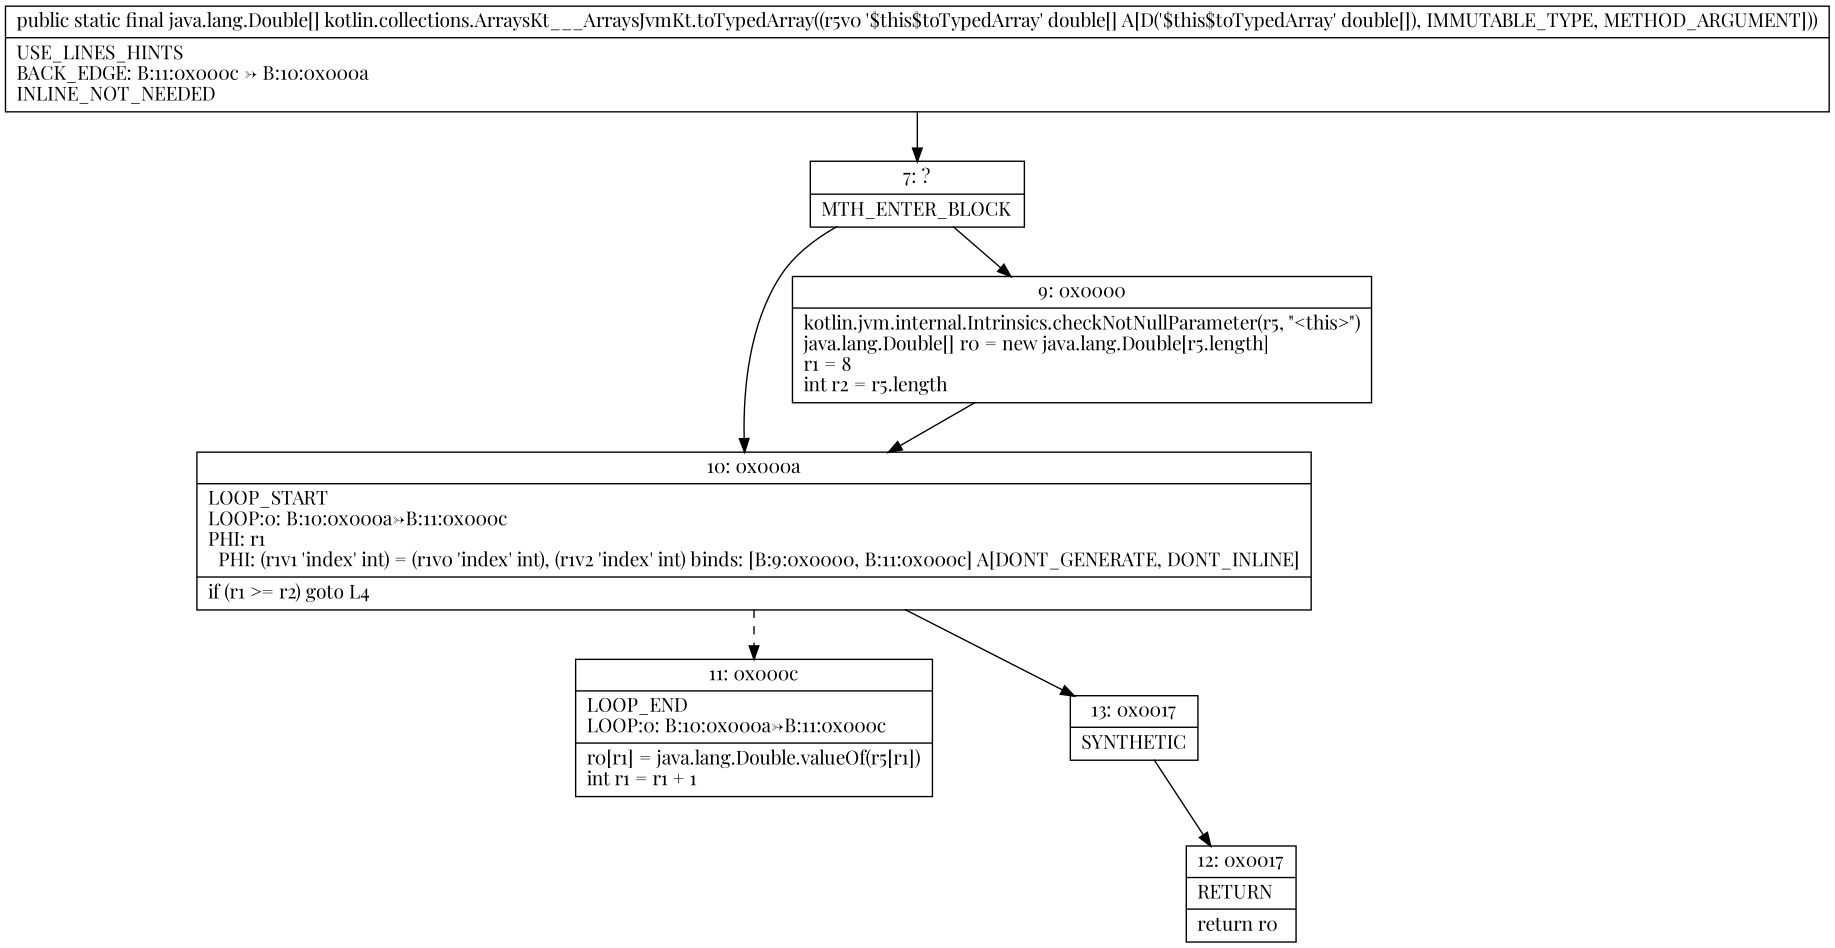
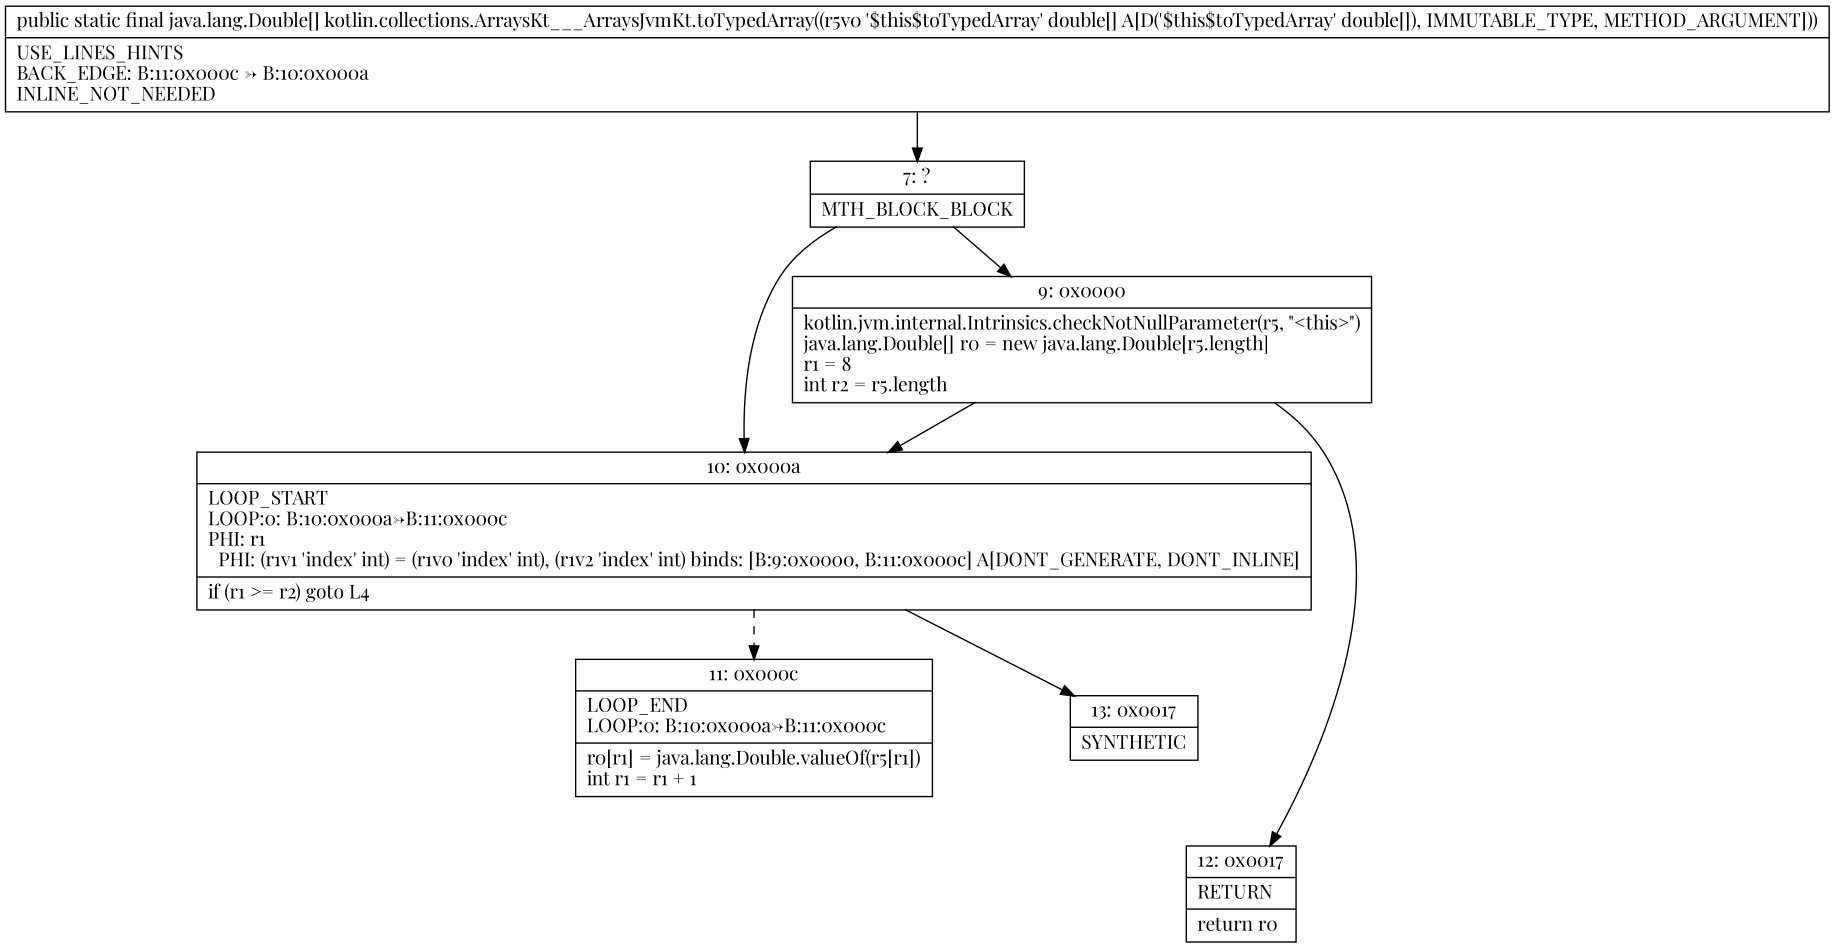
node "7: ?": text "MTH_ENTER_BLOCK" -> "MTH_BLOCK_BLOCK"
edge "13: 0x0017" -> "12: 0x0017": now "9: 0x0000" -> "12: 0x0017"
